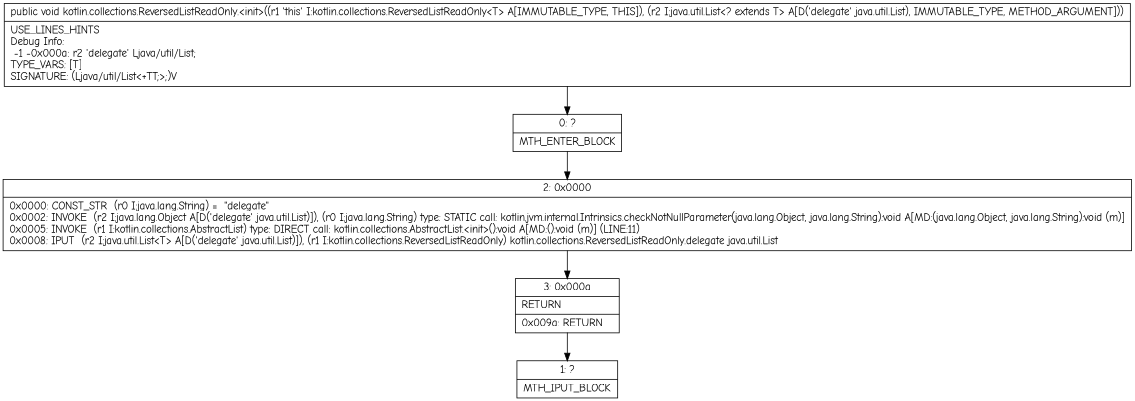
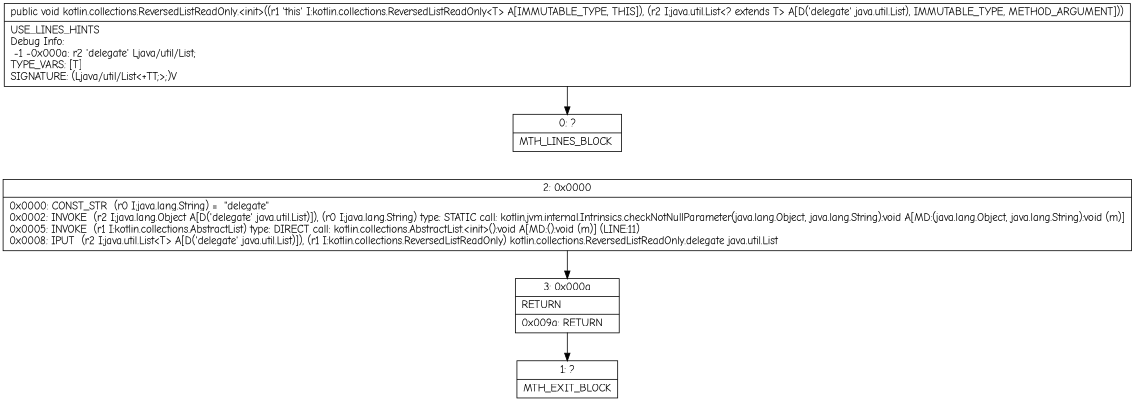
node "0: ?": text "MTH_ENTER_BLOCK" -> "MTH_LINES_BLOCK"
edge "0: ?" -> "2: 0x0000": removed
node "1: ?": text "MTH_IPUT_BLOCK" -> "MTH_EXIT_BLOCK"
